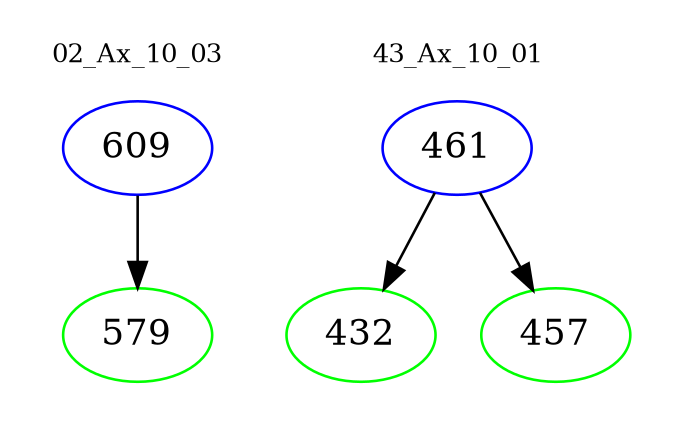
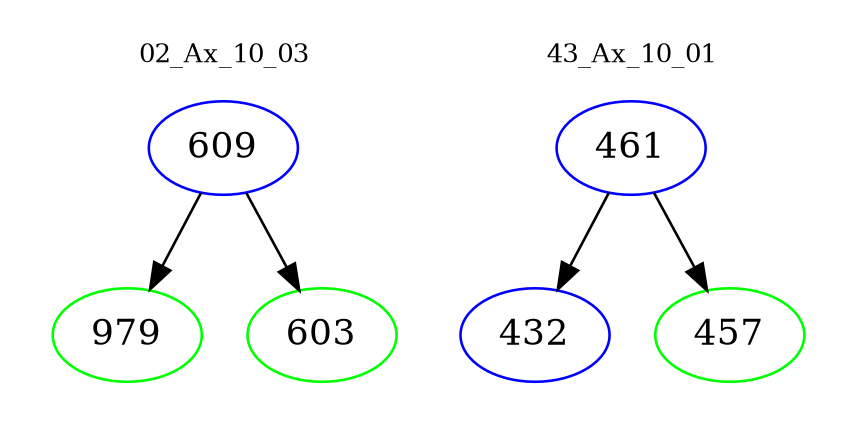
node "579": label "579" -> "979"
node "603": added
node "432": color green -> blue
